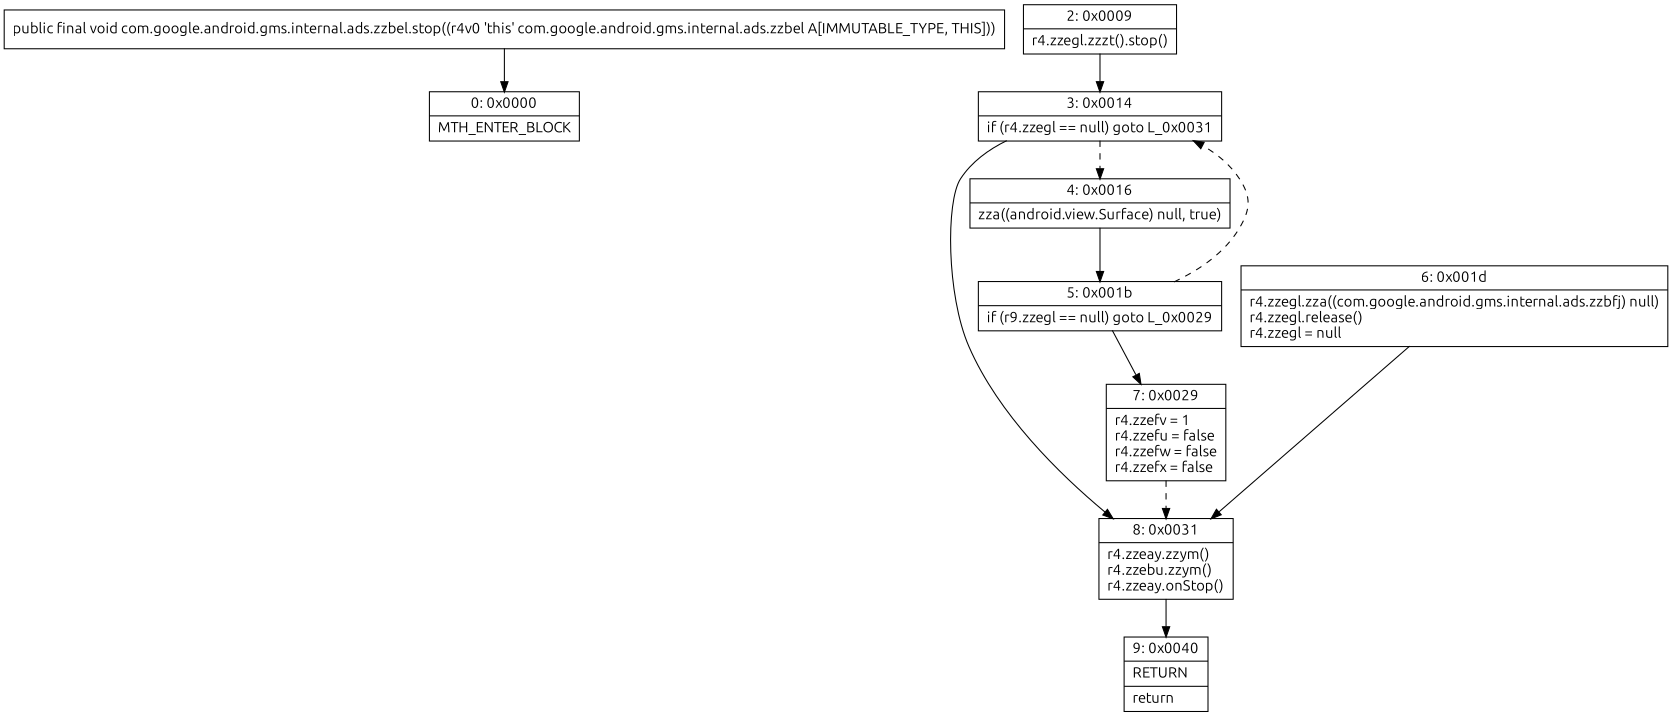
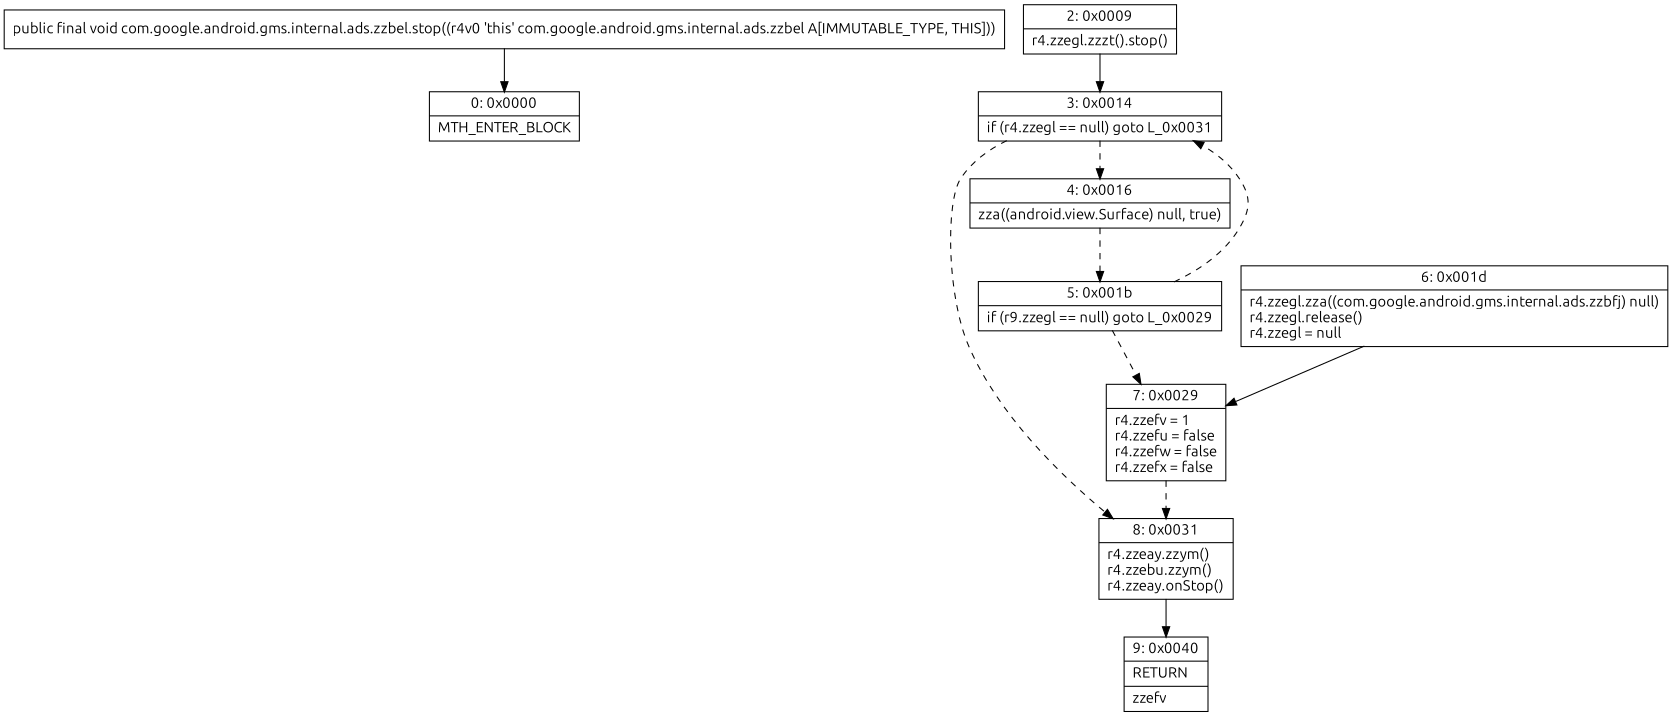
edge "4: 0x0016" -> "5: 0x001b": style solid -> dashed
edge "3: 0x0014" -> "8: 0x0031": style solid -> dashed
edge "5: 0x001b" -> "7: 0x0029": style solid -> dashed
edge "6: 0x001d" -> "8: 0x0031": now "6: 0x001d" -> "7: 0x0029"
node "9: 0x0040": text "return" -> "zzefv"
